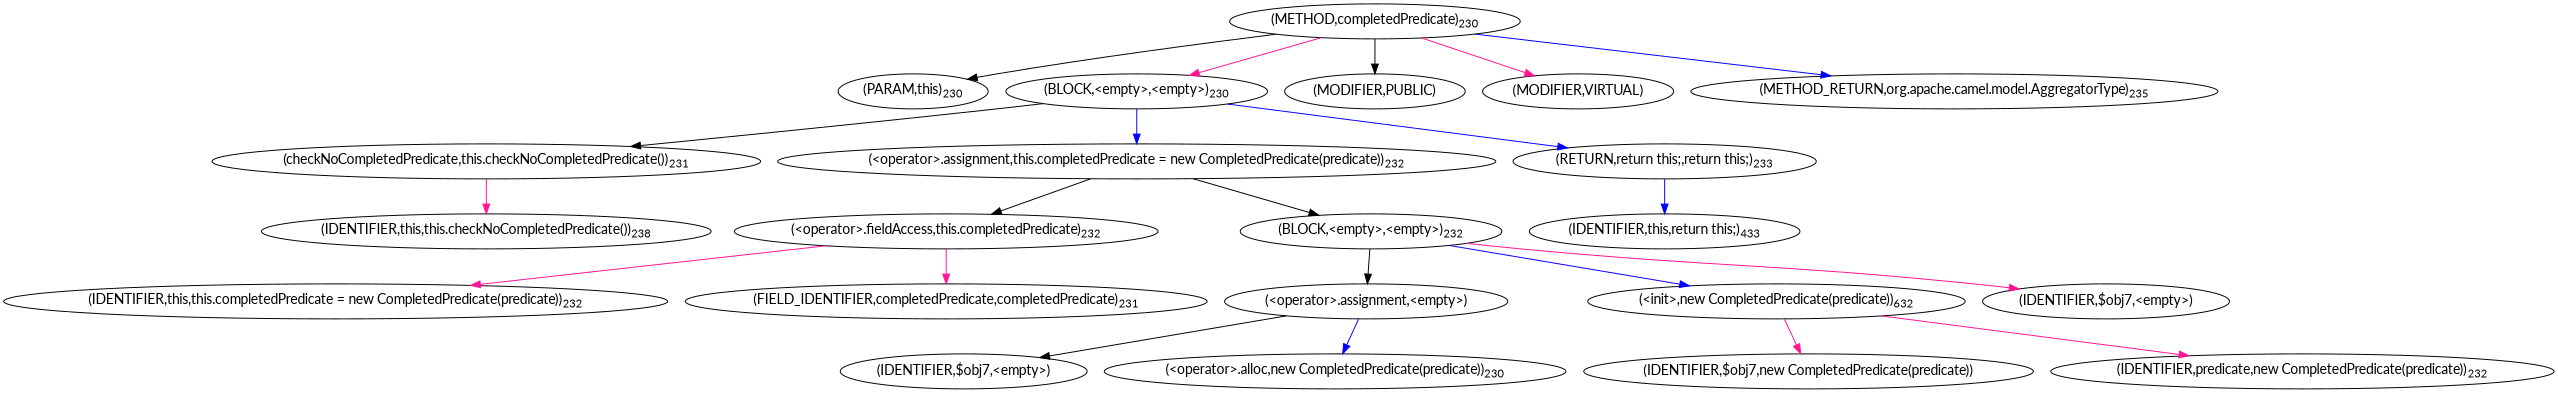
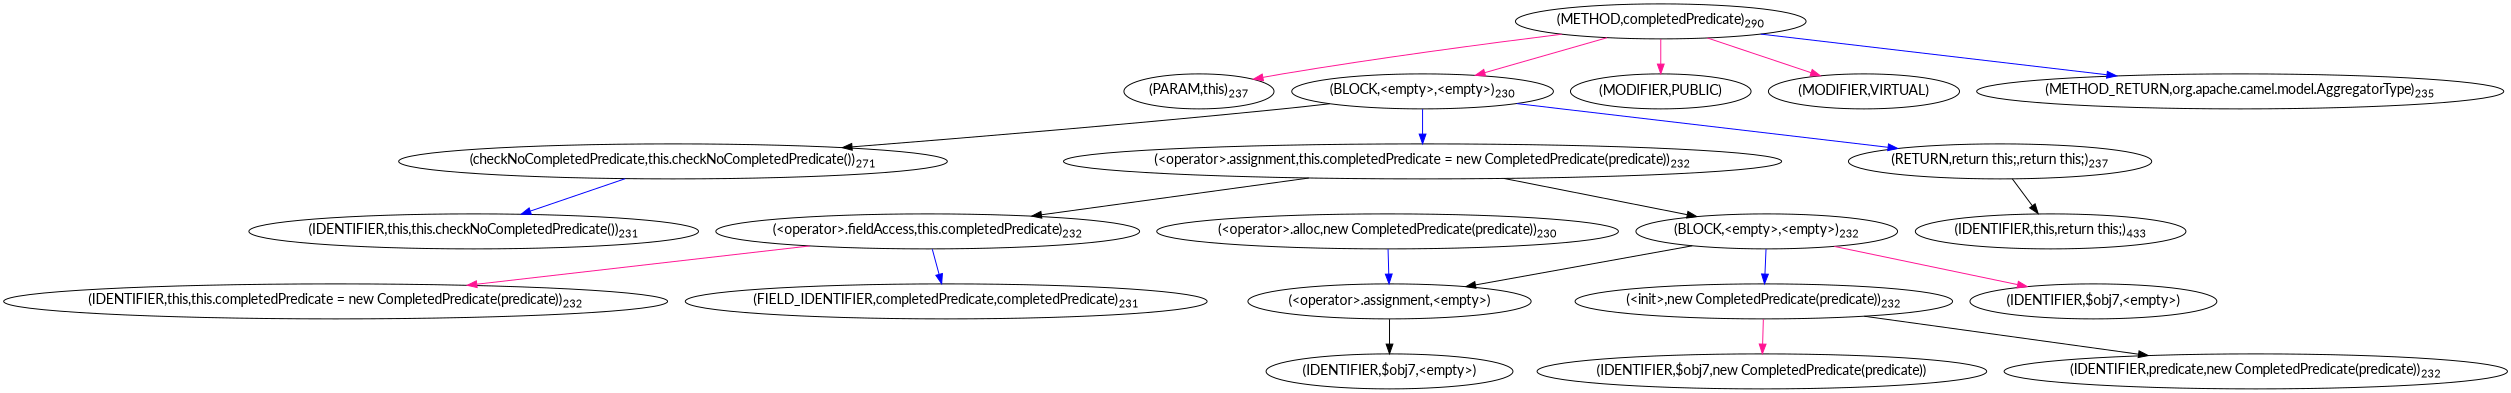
node "(METHOD,completedPredicate)": text "230" -> "290"
edge "(METHOD,completedPredicate)" -> "(MODIFIER,PUBLIC)": color black -> deeppink
edge "(METHOD,completedPredicate)" -> "(PARAM,this)": color black -> deeppink
node "(PARAM,this)": text "230" -> "237"
node "(checkNoCompletedPredicate,this.checkNoCompletedPredicate())": text "231" -> "271"
node "(RETURN,return this;,return this;)": text "233" -> "237"
edge "(checkNoCompletedPredicate,this.checkNoCompletedPredicate())" -> "(IDENTIFIER,this,this.checkNoCompletedPredicate())": color deeppink -> blue
edge "(RETURN,return this;,return this;)" -> "(IDENTIFIER,this,return this;)": color blue -> black
node "(IDENTIFIER,this,this.checkNoCompletedPredicate())": text "238" -> "231"
edge "(<operator>.fieldAccess,this.completedPredicate)" -> "(FIELD_IDENTIFIER,completedPredicate,completedPredicate)": color deeppink -> blue
node "(<init>,new CompletedPredicate(predicate))": text "632" -> "232"
edge "(<operator>.assignment,<empty>)" -> "(<operator>.alloc,new CompletedPredicate(predicate))": reversed
edge "(<init>,new CompletedPredicate(predicate))" -> "(IDENTIFIER,predicate,new CompletedPredicate(predicate))": color deeppink -> black
